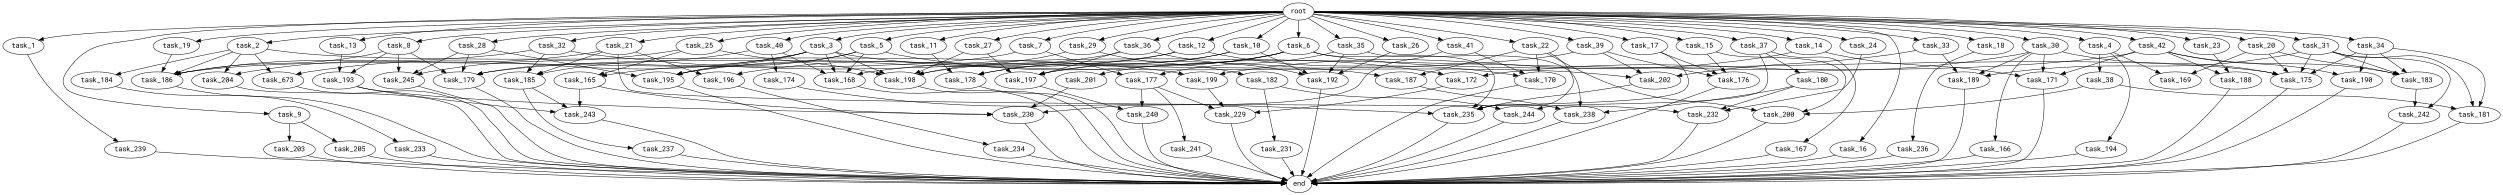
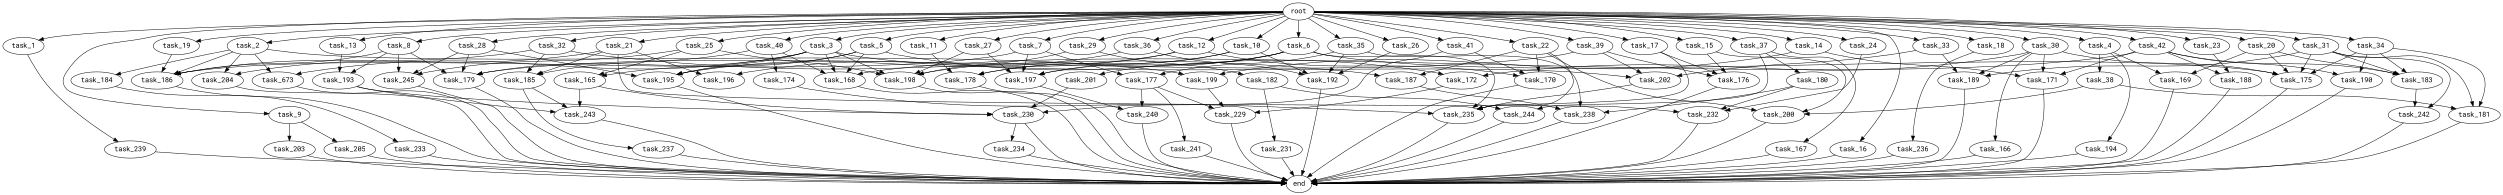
edge "task_36" -> "task_197": now "task_7" -> "task_197"
edge "task_196" -> "task_234": now "task_230" -> "task_234"
edge "task_169" -> "end": added
